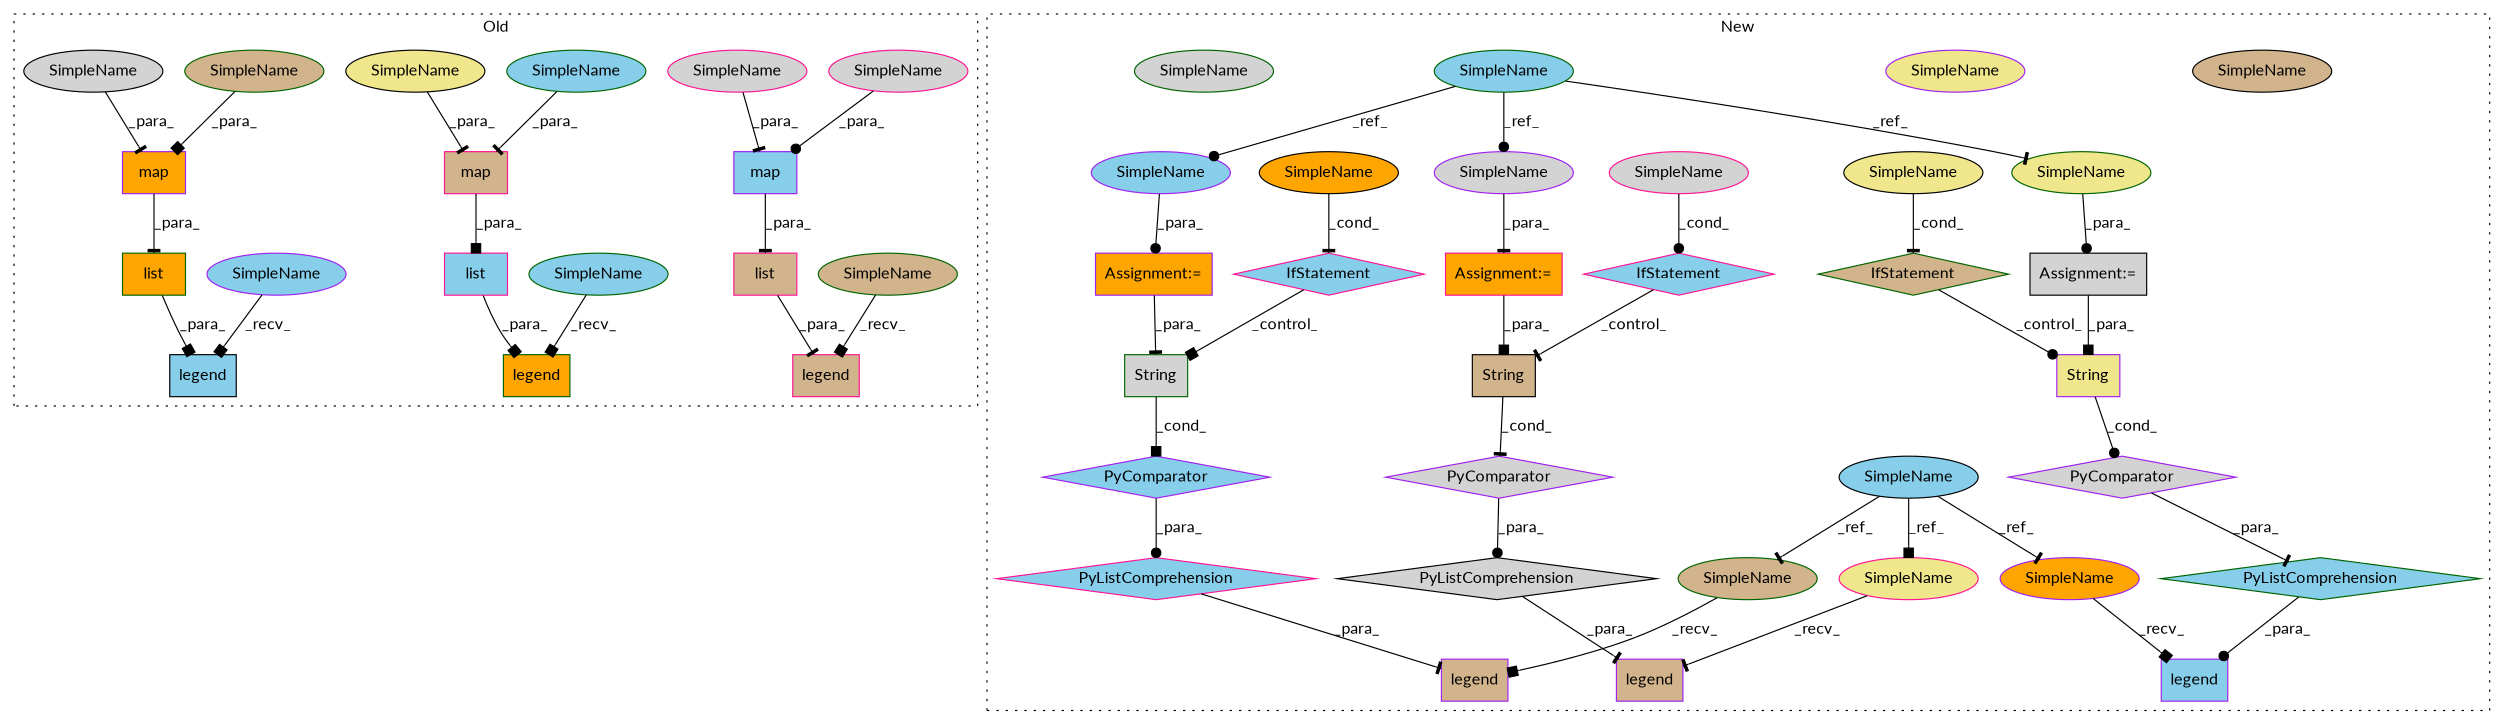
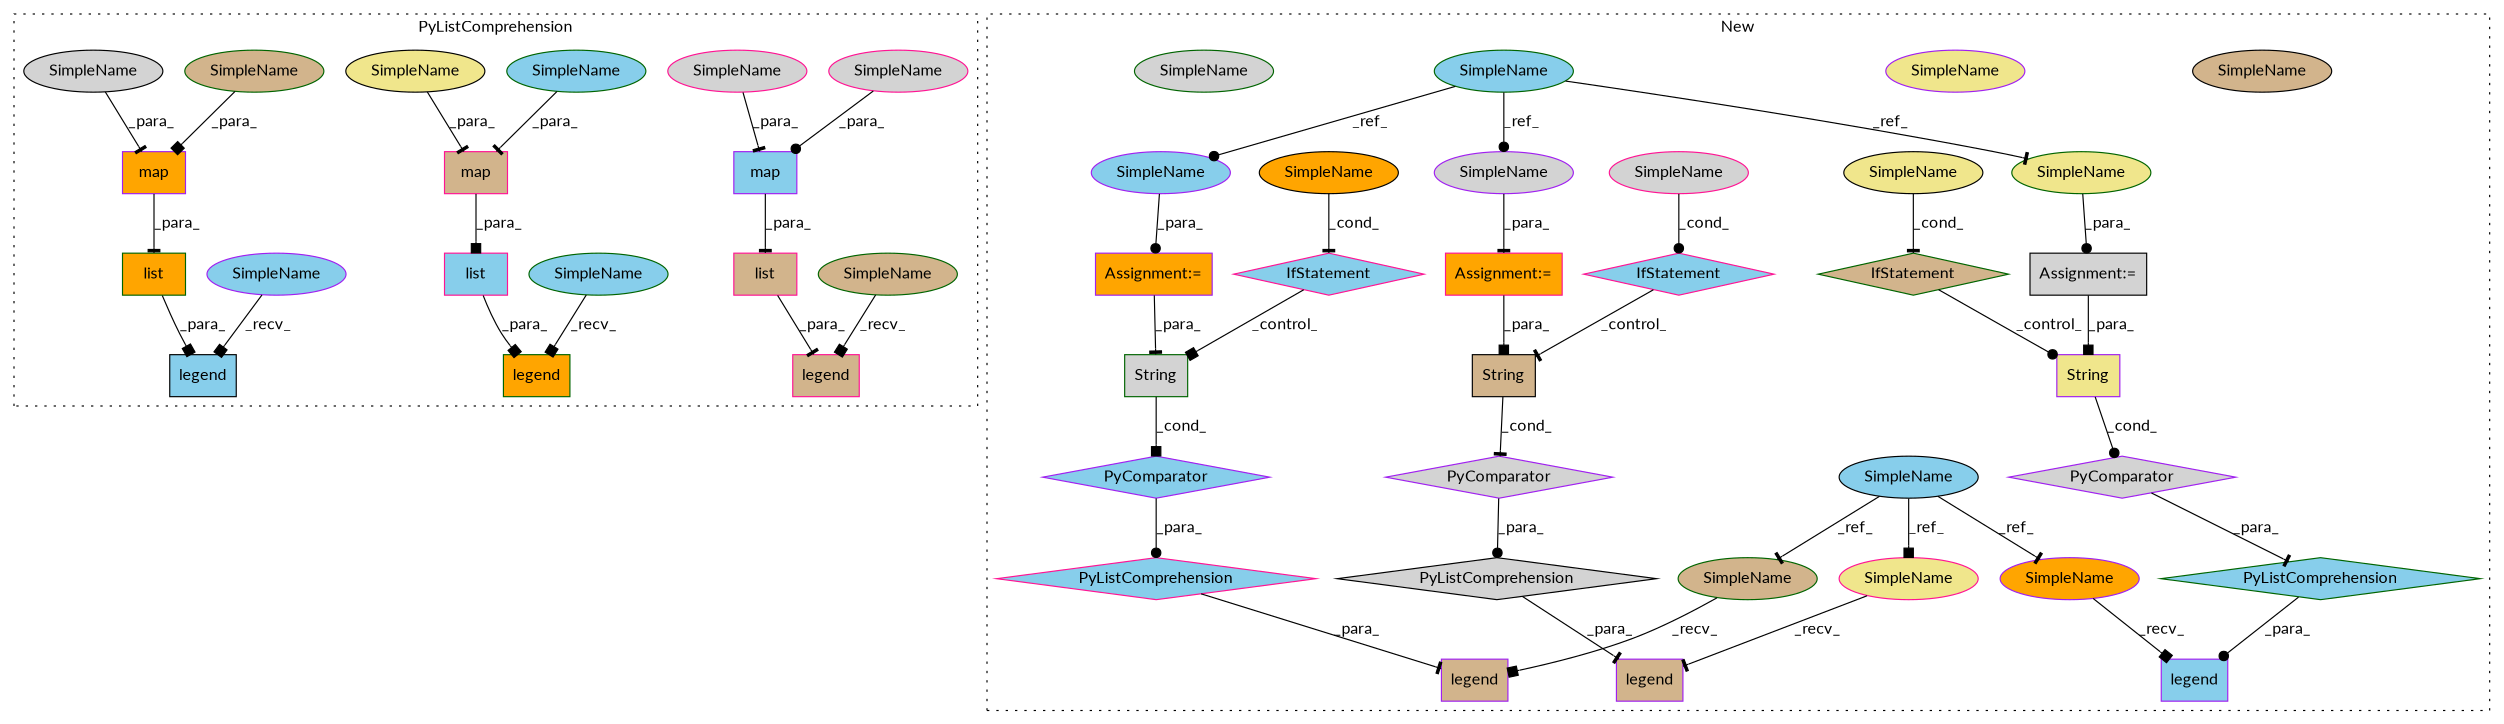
cluster "Old": label "Old" -> "PyListComprehension"
